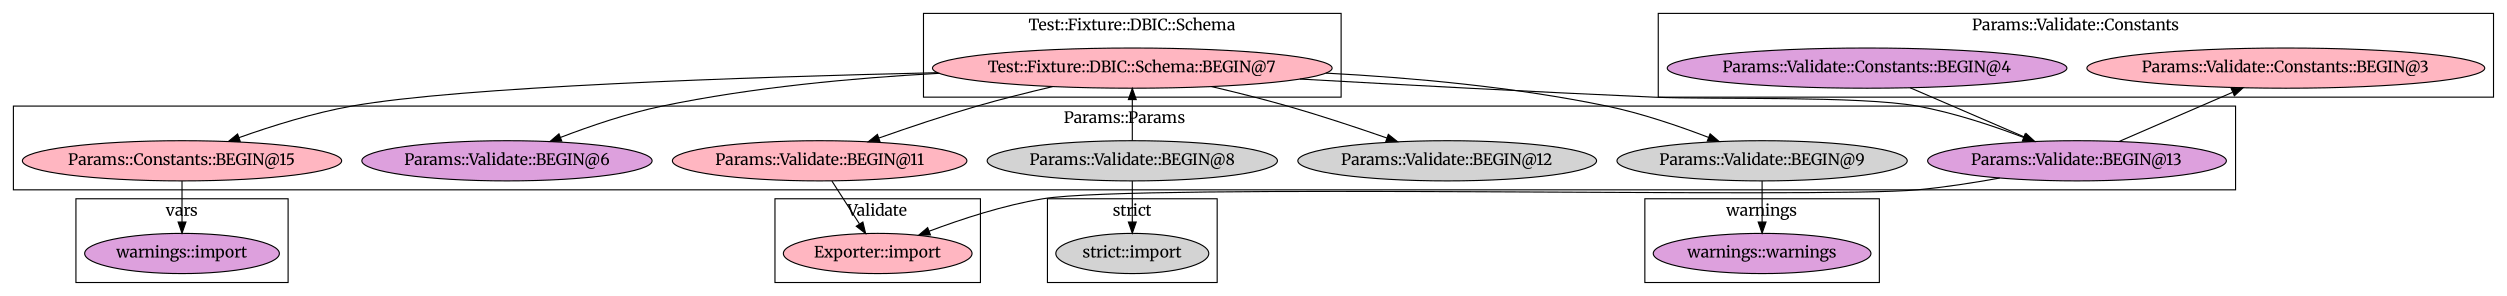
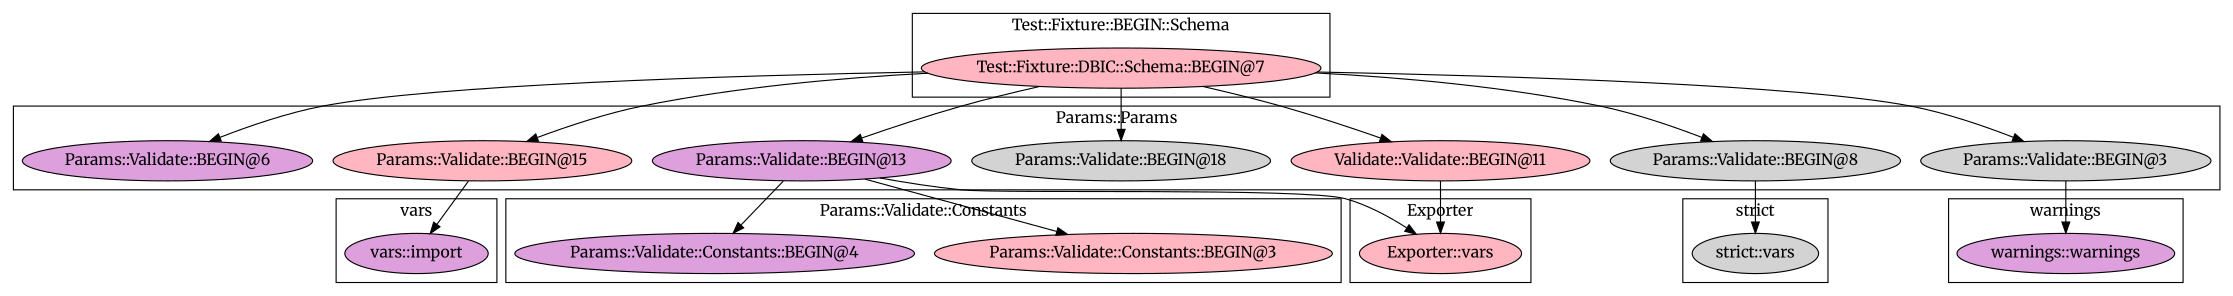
cluster "Test::Fixture::DBIC::Schema": label "Test::Fixture::DBIC::Schema" -> "Test::Fixture::BEGIN::Schema"
edge "Params::Validate::Constants::BEGIN@4" -> "Params::Validate::BEGIN@13": reversed
edge "Params::Validate::BEGIN@8" -> "Test::Fixture::DBIC::Schema::BEGIN@7": reversed
node "Params::Constants::BEGIN@15": label "Params::Constants::BEGIN@15" -> "Params::Validate::BEGIN@15"
node "Params::Validate::BEGIN@11": label "Params::Validate::BEGIN@11" -> "Validate::Validate::BEGIN@11"
node "Params::Validate::BEGIN@12": label "Params::Validate::BEGIN@12" -> "Params::Validate::BEGIN@18"
node "Params::Validate::BEGIN@9": label "Params::Validate::BEGIN@9" -> "Params::Validate::BEGIN@3"
cluster "Validate": label "Validate" -> "Exporter"
node "warnings::import": label "warnings::import" -> "vars::import"
node "Exporter::import": label "Exporter::import" -> "Exporter::vars"
node "strict::import": label "strict::import" -> "strict::vars"
